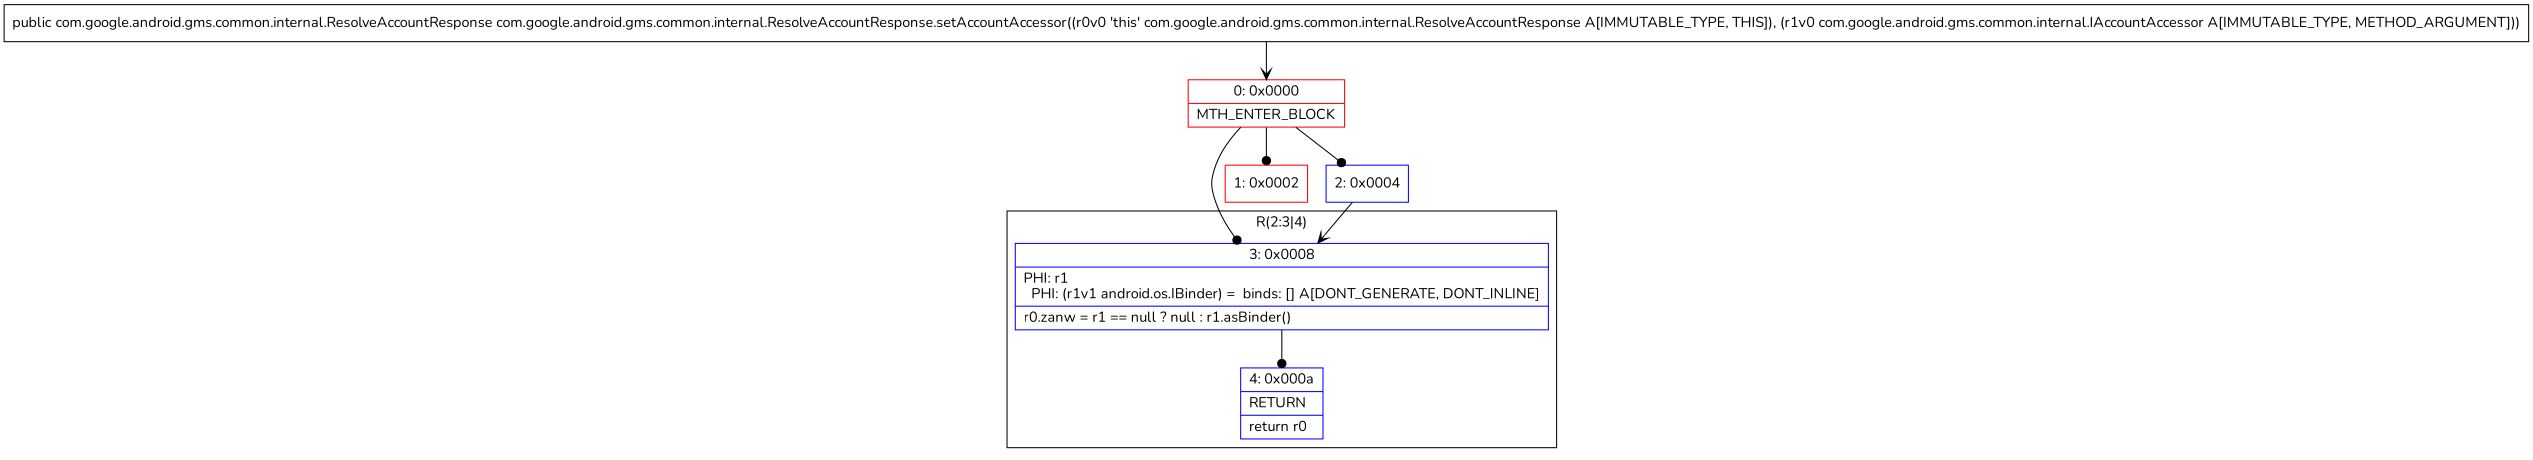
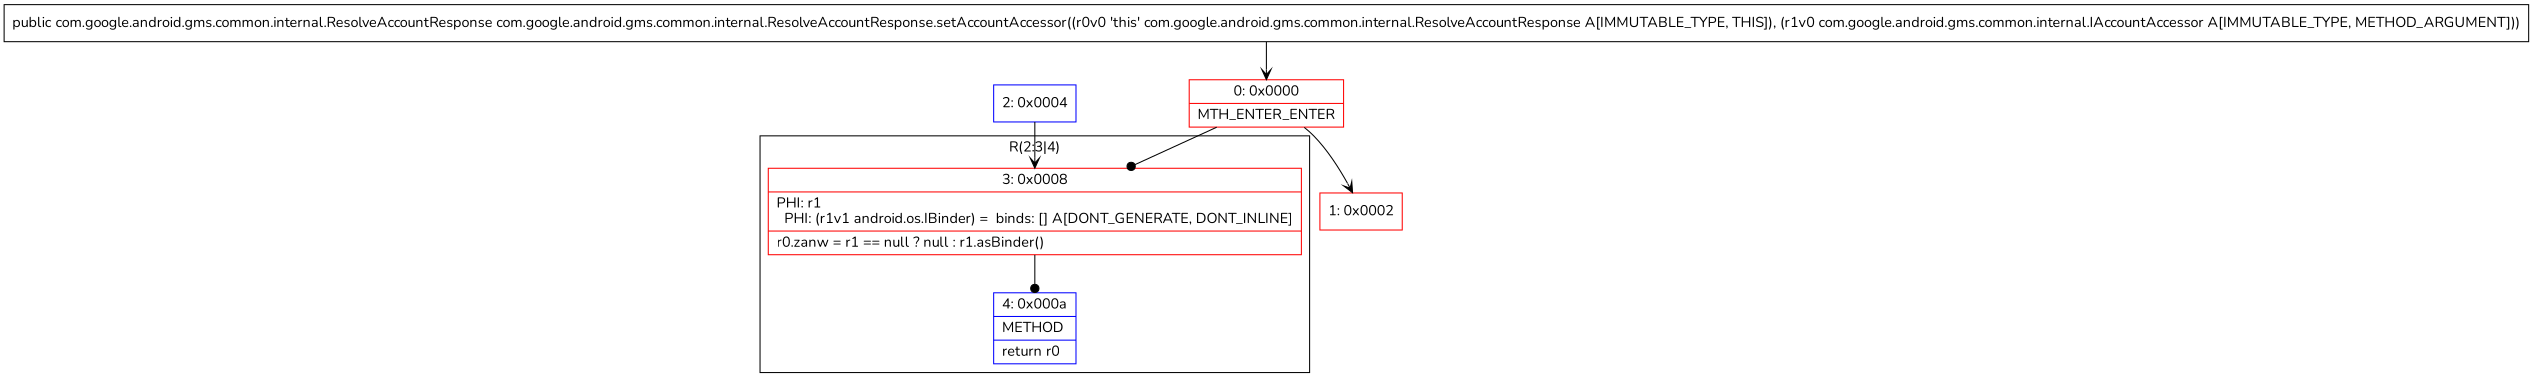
node "0: 0x0000": text "MTH_ENTER_BLOCK" -> "MTH_ENTER_ENTER"
edge "0: 0x0000" -> "1: 0x0002": arrowhead dot -> vee
edge "0: 0x0000" -> "2: 0x0004": removed
node "3: 0x0008": color blue -> red
node "4: 0x000a": text "RETURN" -> "METHOD"
